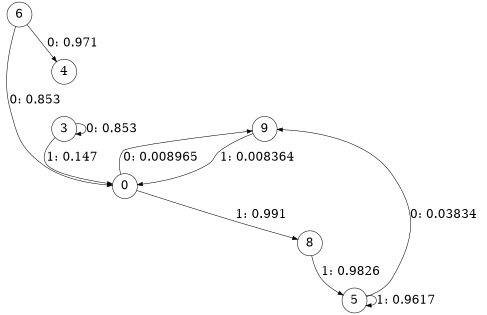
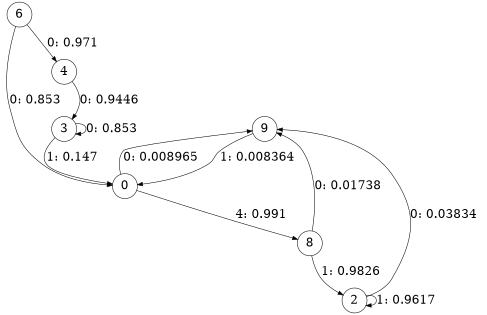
edge "4" -> "3": added, label "0: 0.9446"
edge "8" -> "9": added, label "0: 0.01738"
edge "0" -> "8": label "1: 0.991    " -> "4: 0.991    "
node "5": label "5" -> "2"
